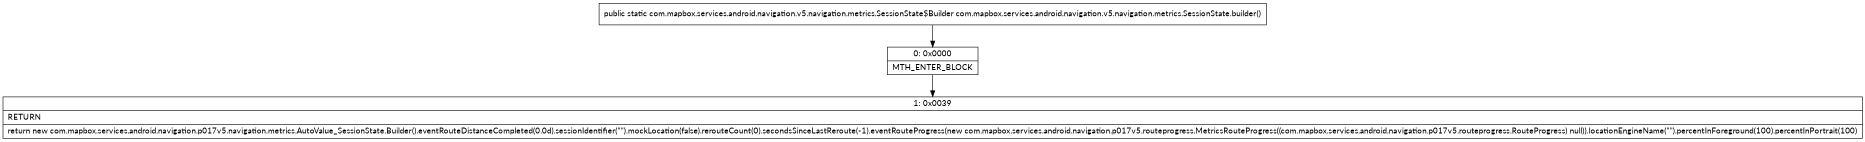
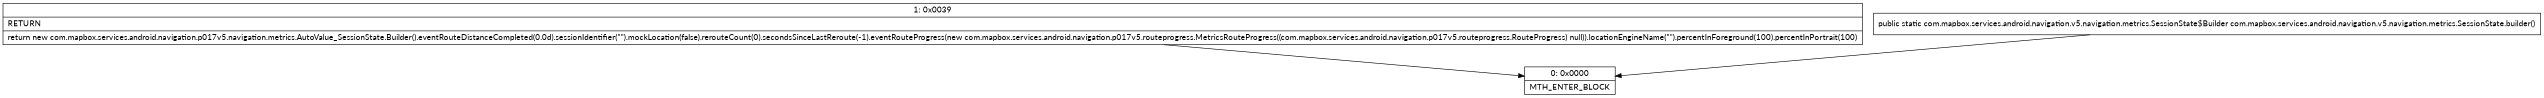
edge "0: 0x0000" -> "1: 0x0039": reversed
